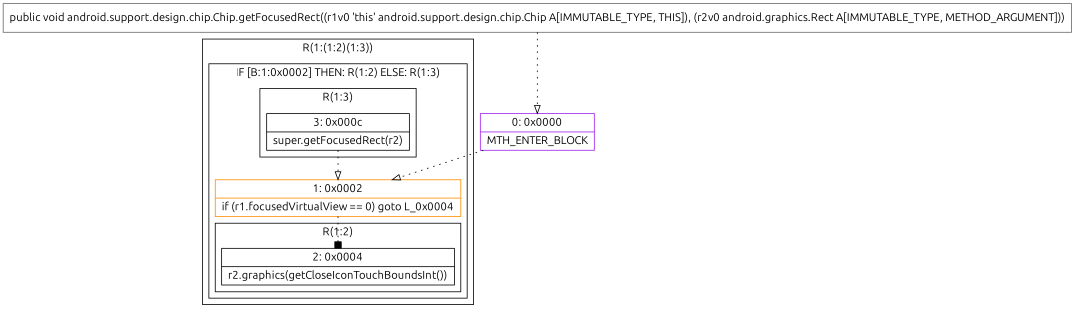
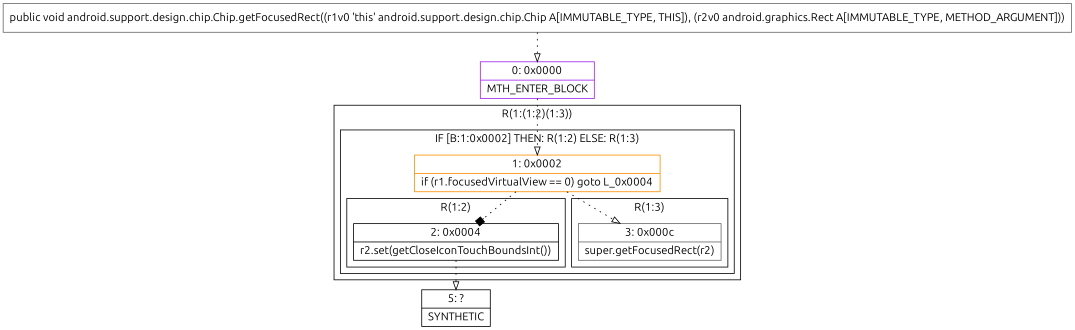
node "3: 0x000c": color black -> gray40
edge "3: 0x000c" -> "1: 0x0002": reversed
node "2: 0x0004": text "r2.graphics(getCloseIconTouchBoundsInt())" -> "r2.set(getCloseIconTouchBoundsInt())"
node "5: ?": added
